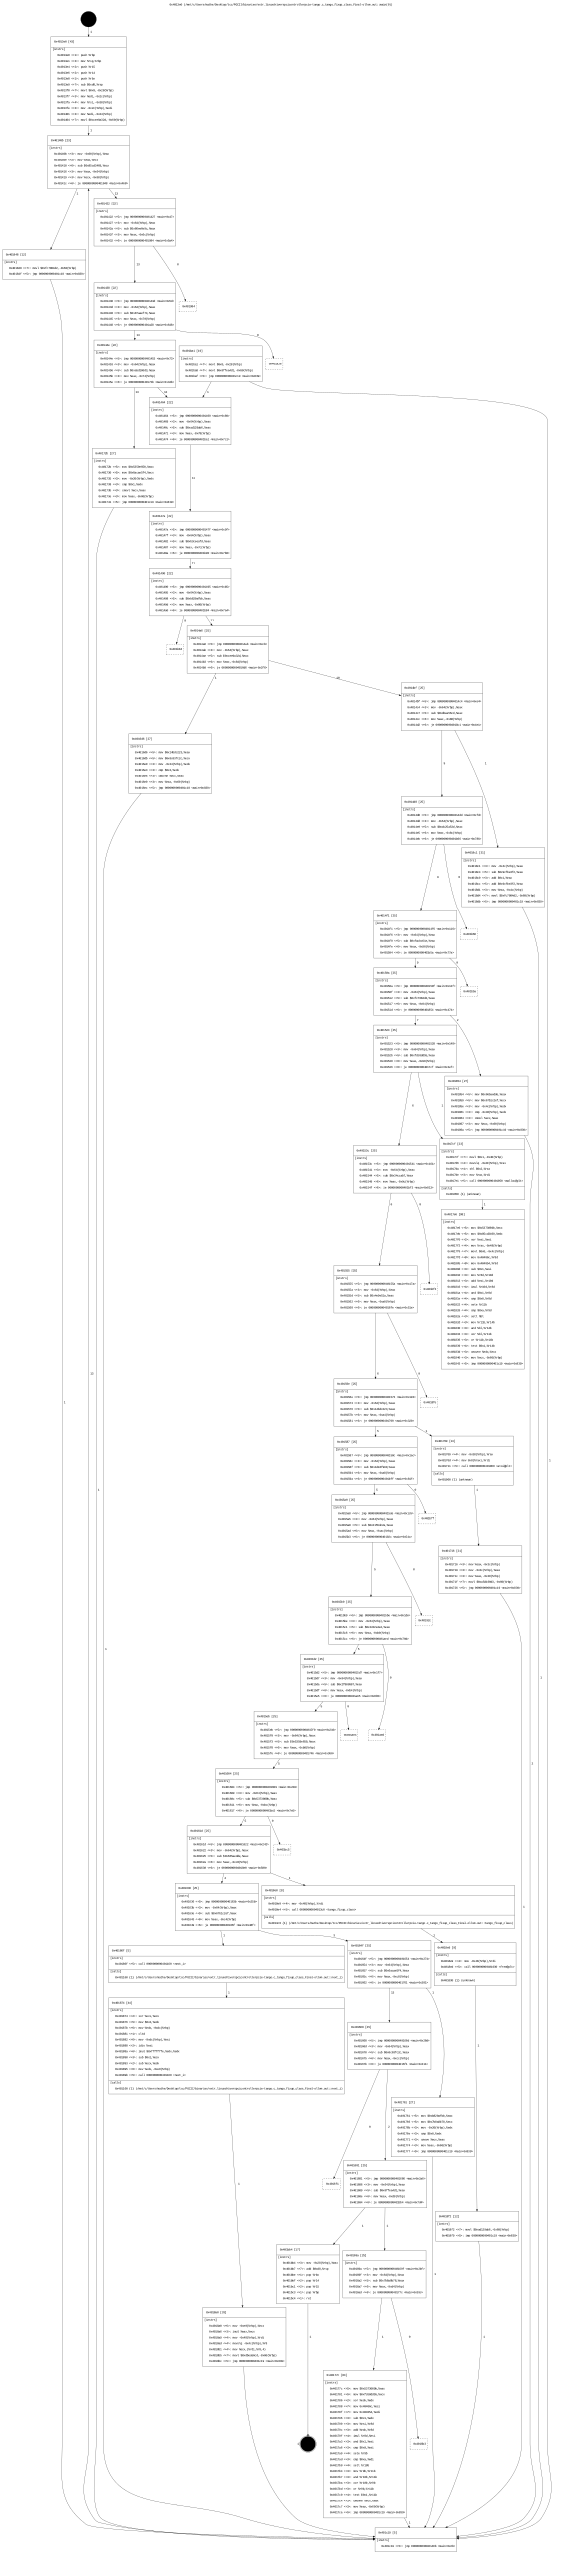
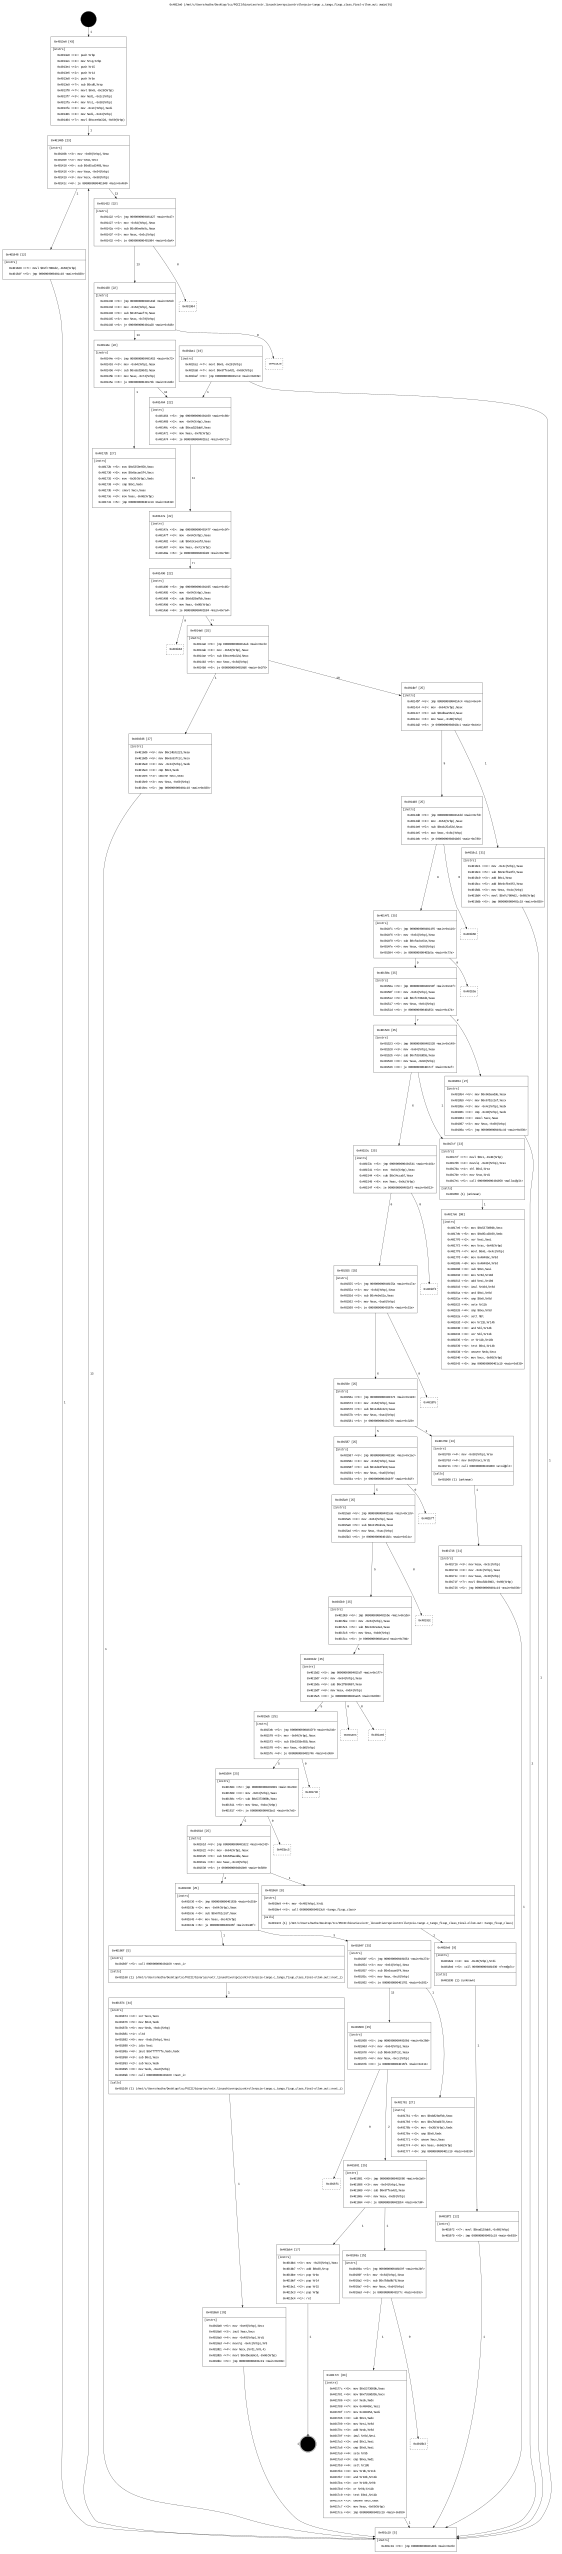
edge "0x40144e [22]" -> "0x40172b [27]": label " 13" -> " 1"
edge "0x40172b [27]" -> "0x401c19 [5]": removed, label "1"
edge "0x4015b9 [25]" -> "0x401aed": now "0x4015d2 [25]" -> "0x401aed"
node "0x401746": added
edge "0x401761 [27]" -> "0x401c19 [5]": removed, label "1"
